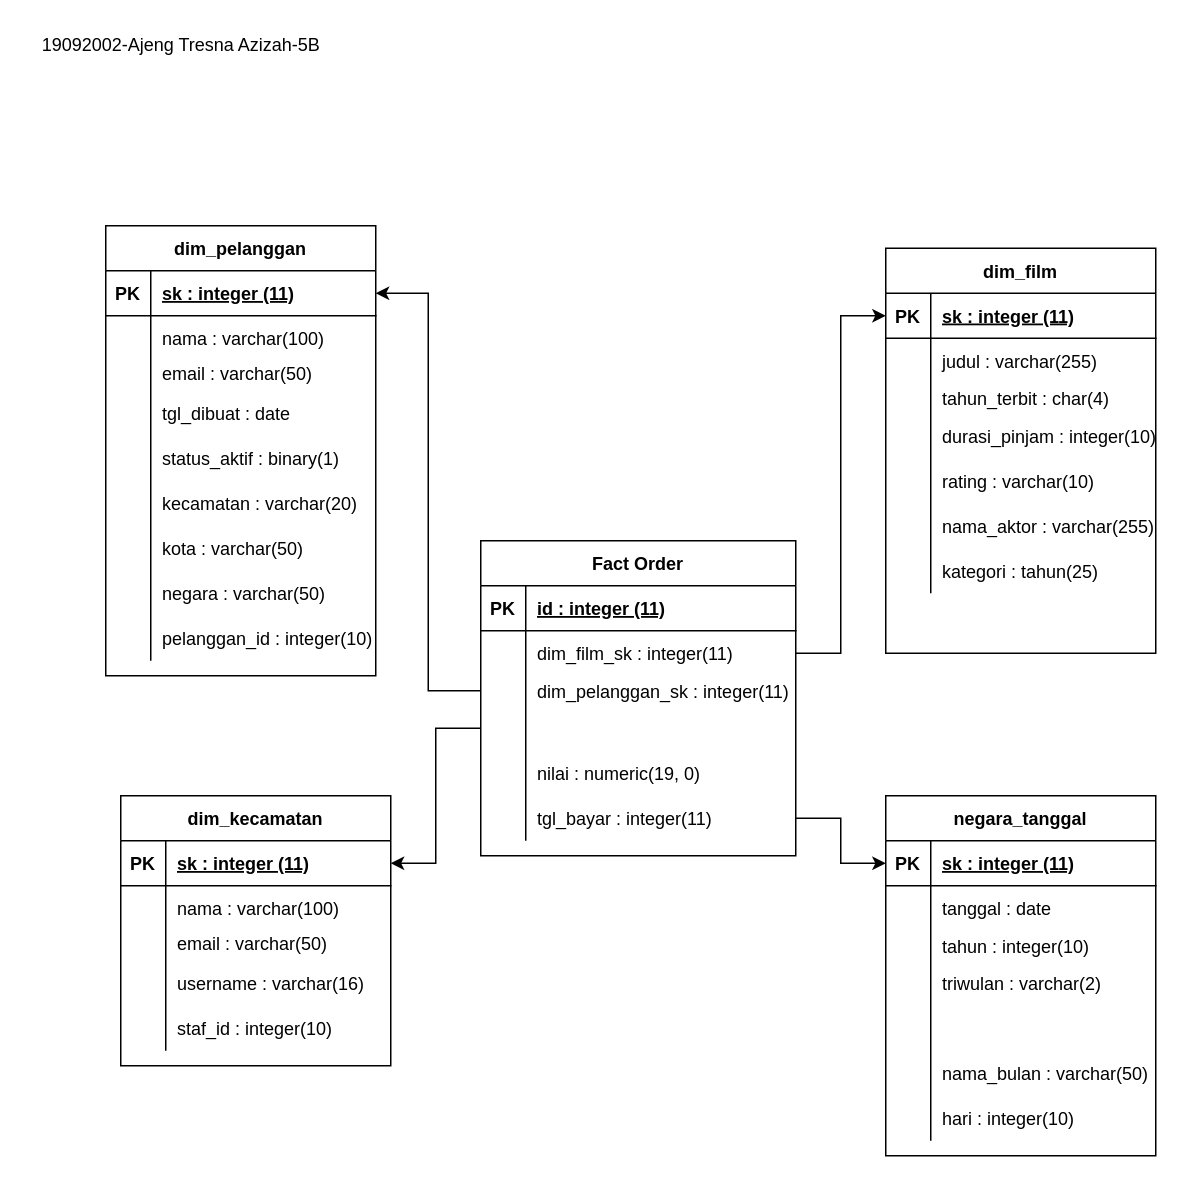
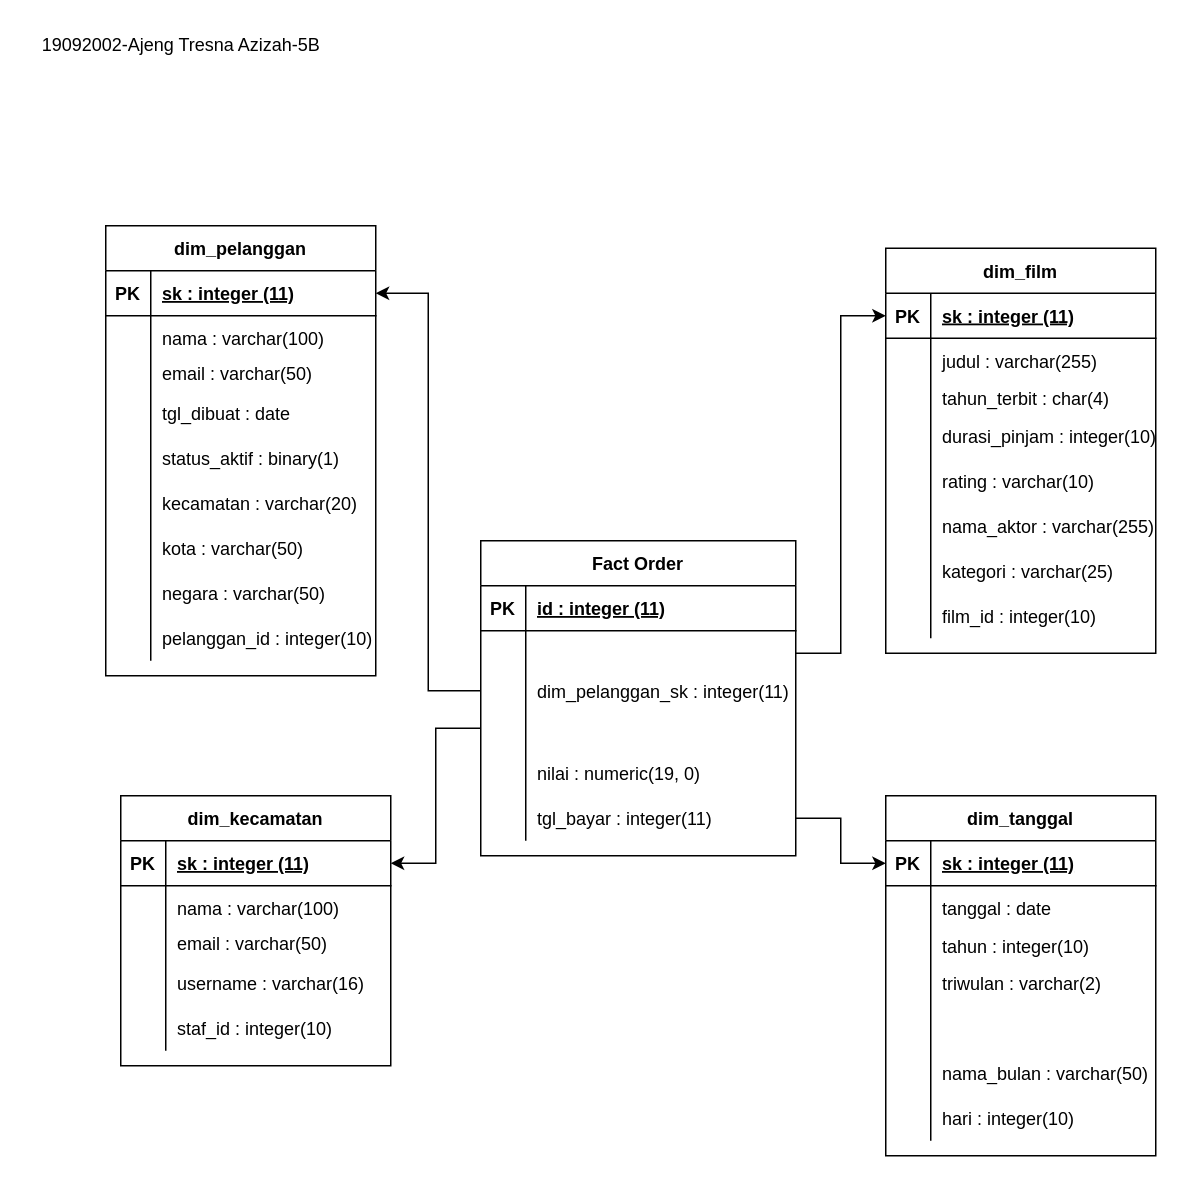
node "kategori : tahun(25)": label "kategori : tahun(25)" -> "kategori : varchar(25)"
node "film_id : integer(10)": added
node "dim_film_sk : integer(11)": removed
node "negara_tanggal": label "negara_tanggal" -> "dim_tanggal"
